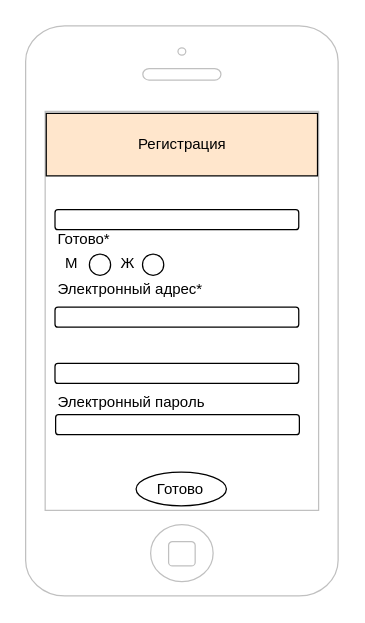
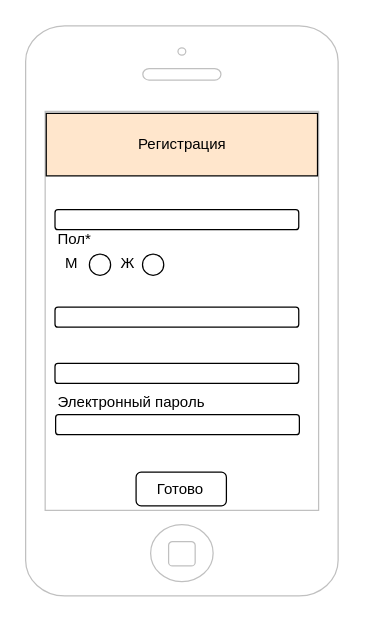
node "Готово*": label "Готово*" -> "Пол*"
node "Электронный адрес*": removed
node "Готово": shape ellipse -> rounded rectangle
